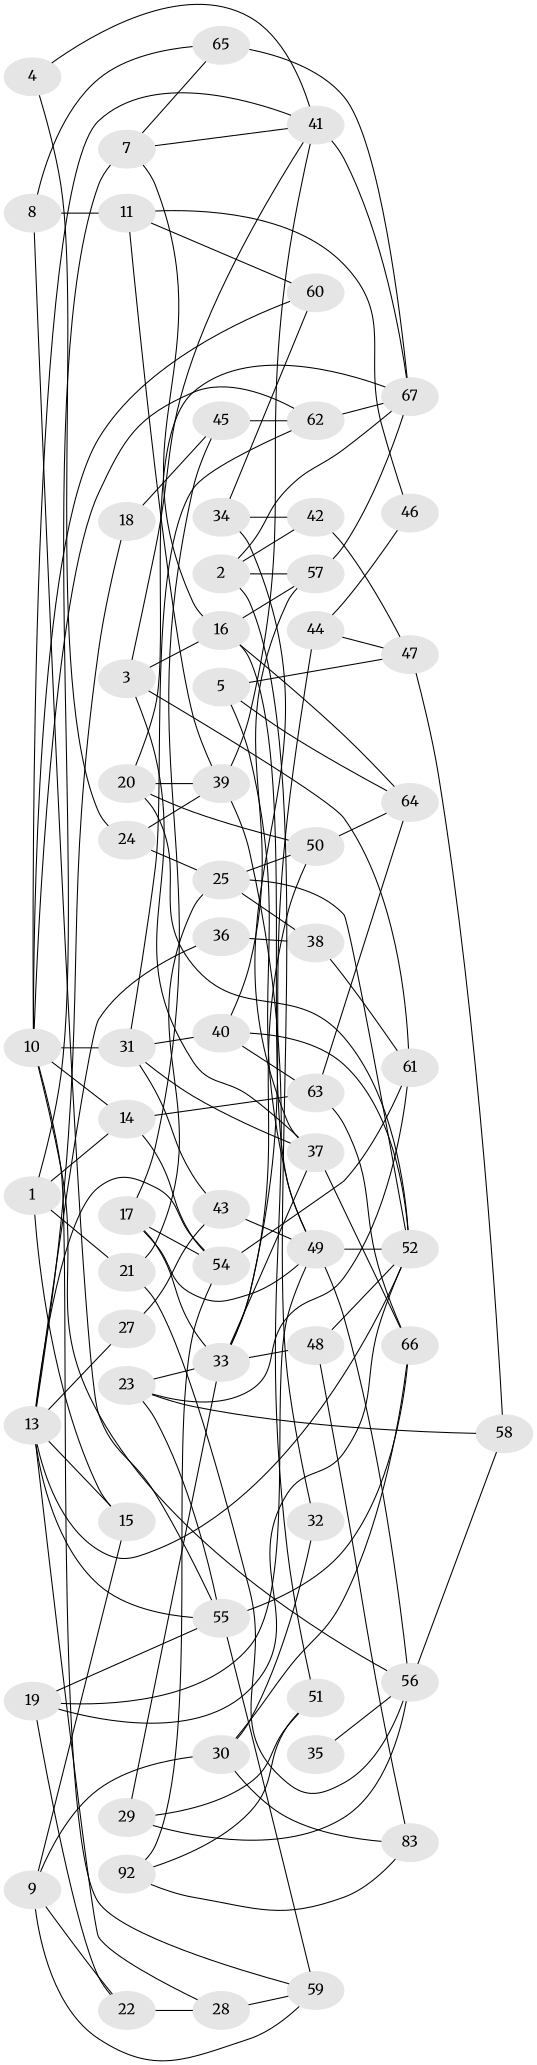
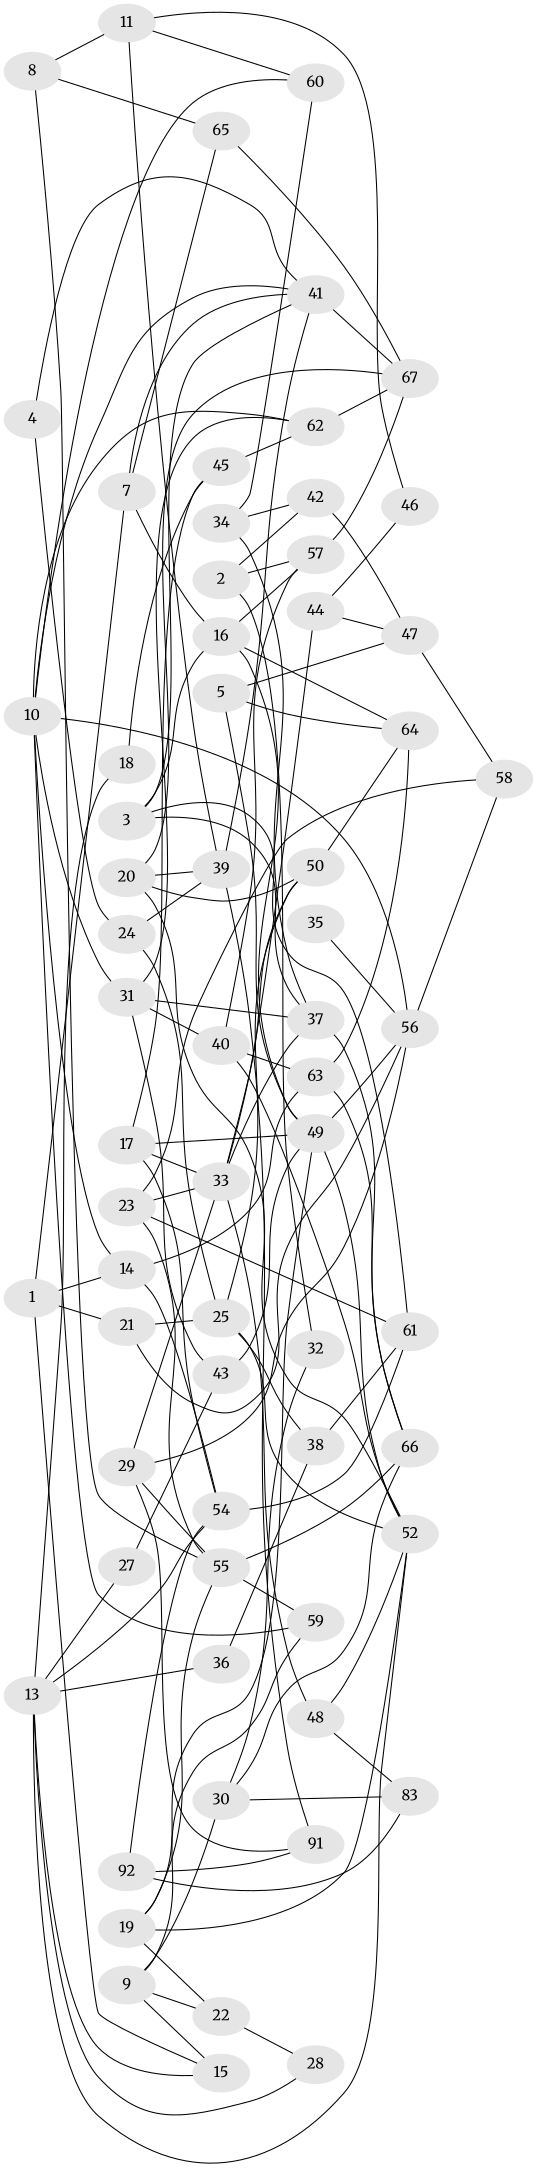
edge "67" -- "2": removed
edge "13" -- "55": now "29" -- "55"
node "51": label "51" -> "91"
edge "59" -- "28": removed
